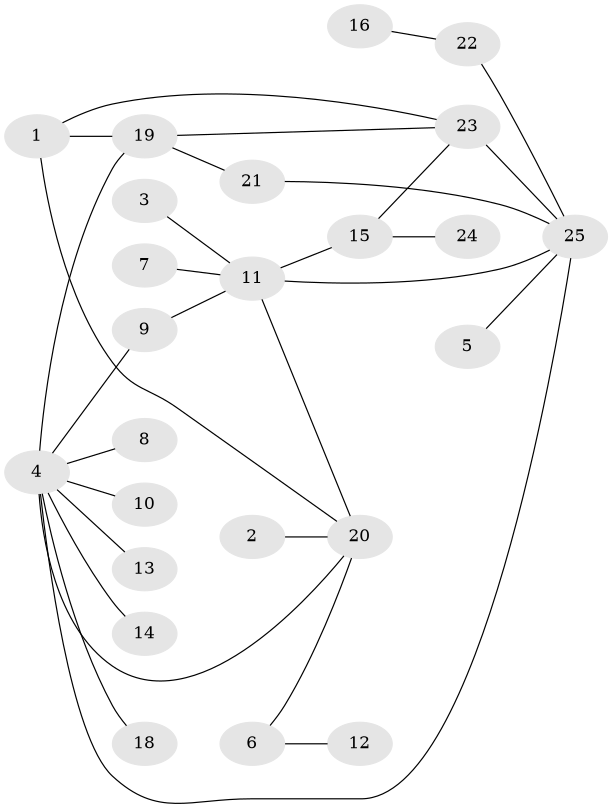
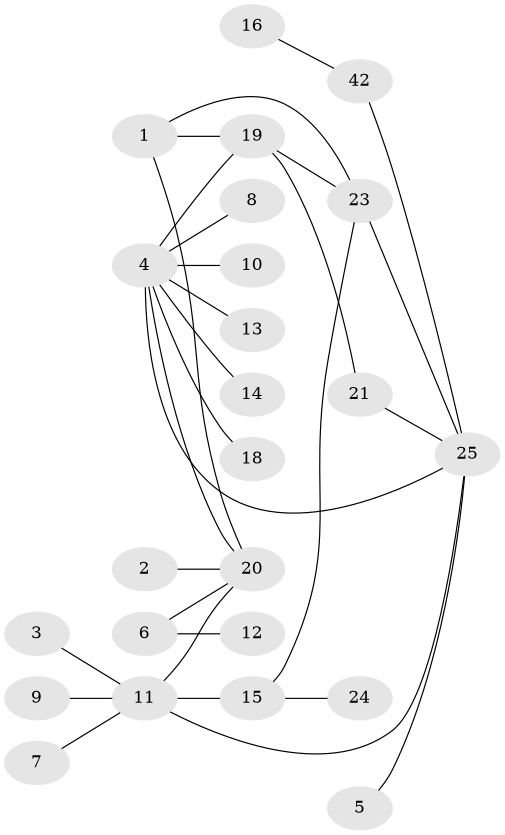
node "22": label "22" -> "42"
edge "9" -- "4": removed
